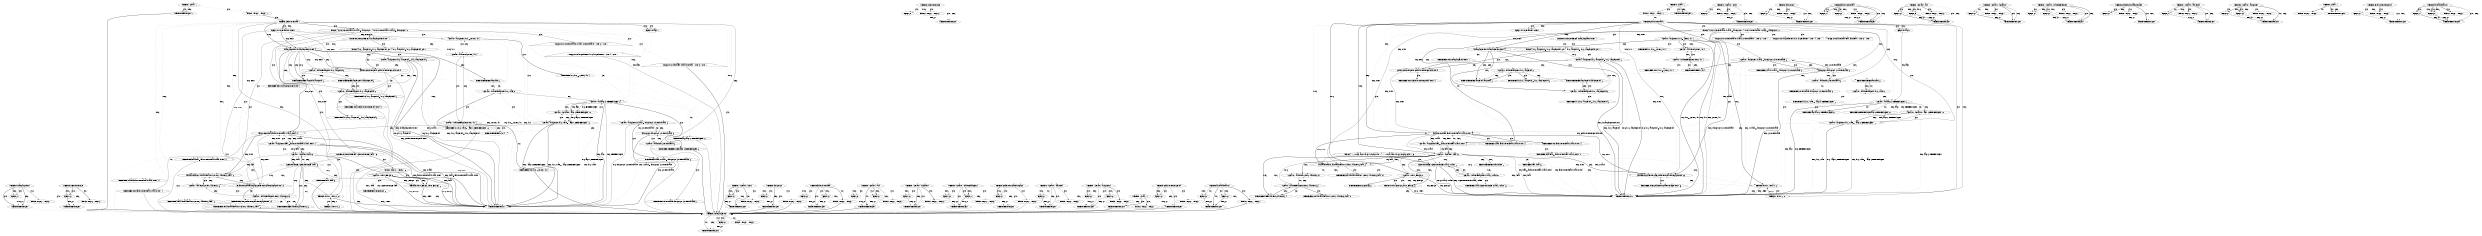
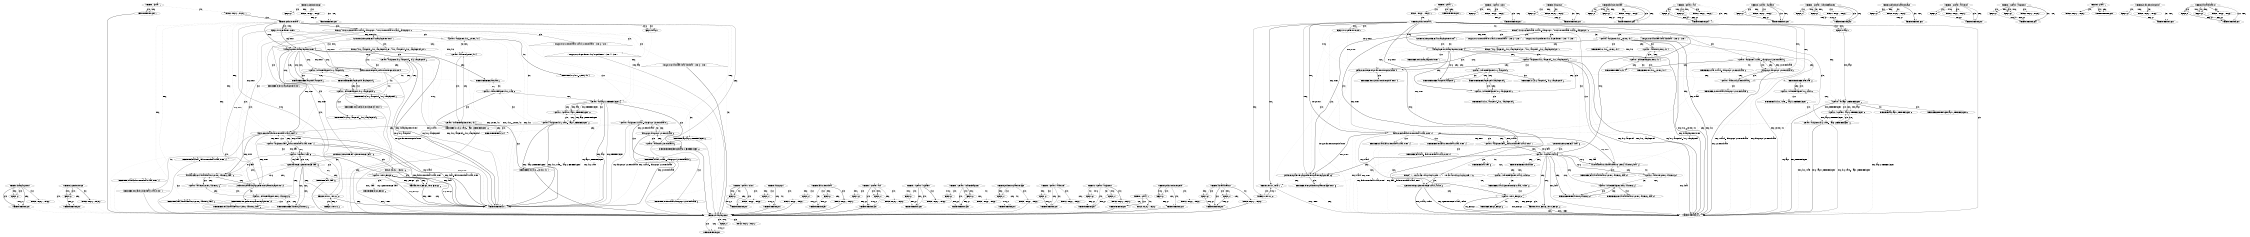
node "(CONTROL_STRUCTURE,IF,if (!head))": added
edge "(WARN_ON_ONCE,WARN_ON_ONCE(swhash->online))" -> "(<operator>.indirectFieldAccess,swhash->online)": removed, label "AST:"
edge "(<operator>.indirectFieldAccess,swhash->online)" -> "(WARN_ON_ONCE,WARN_ON_ONCE(swhash->online))": style bold -> dotted
